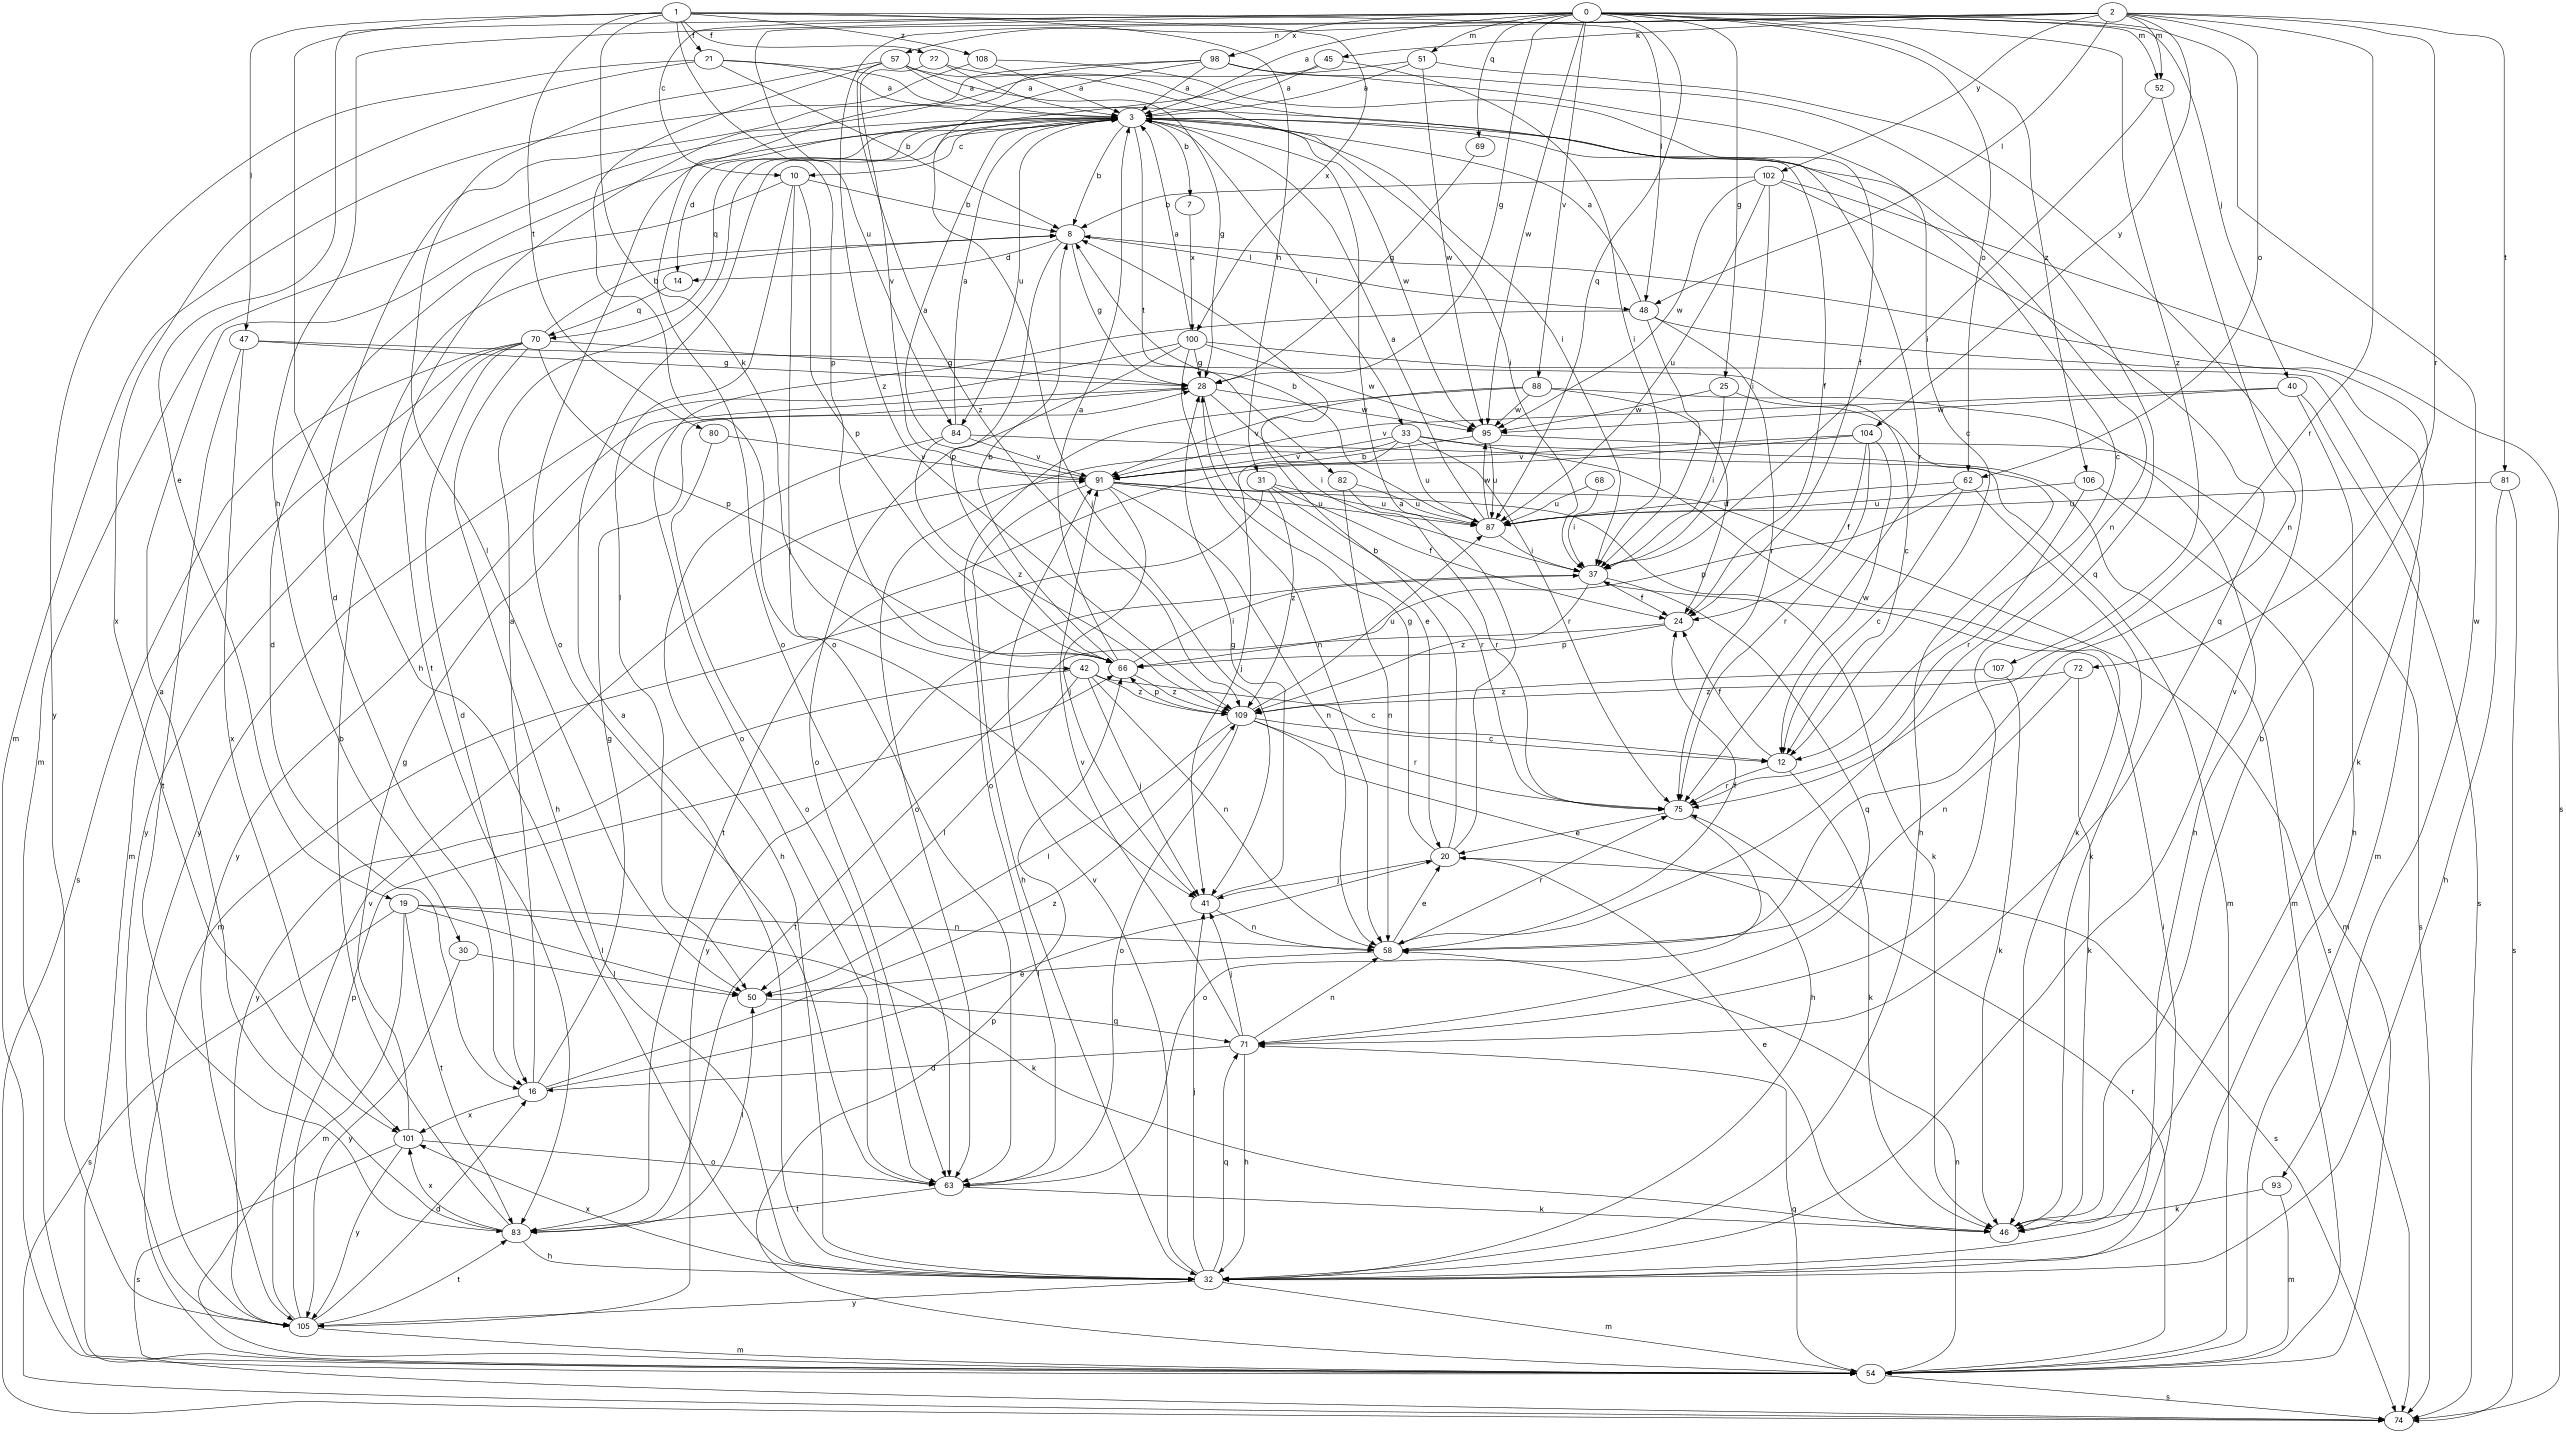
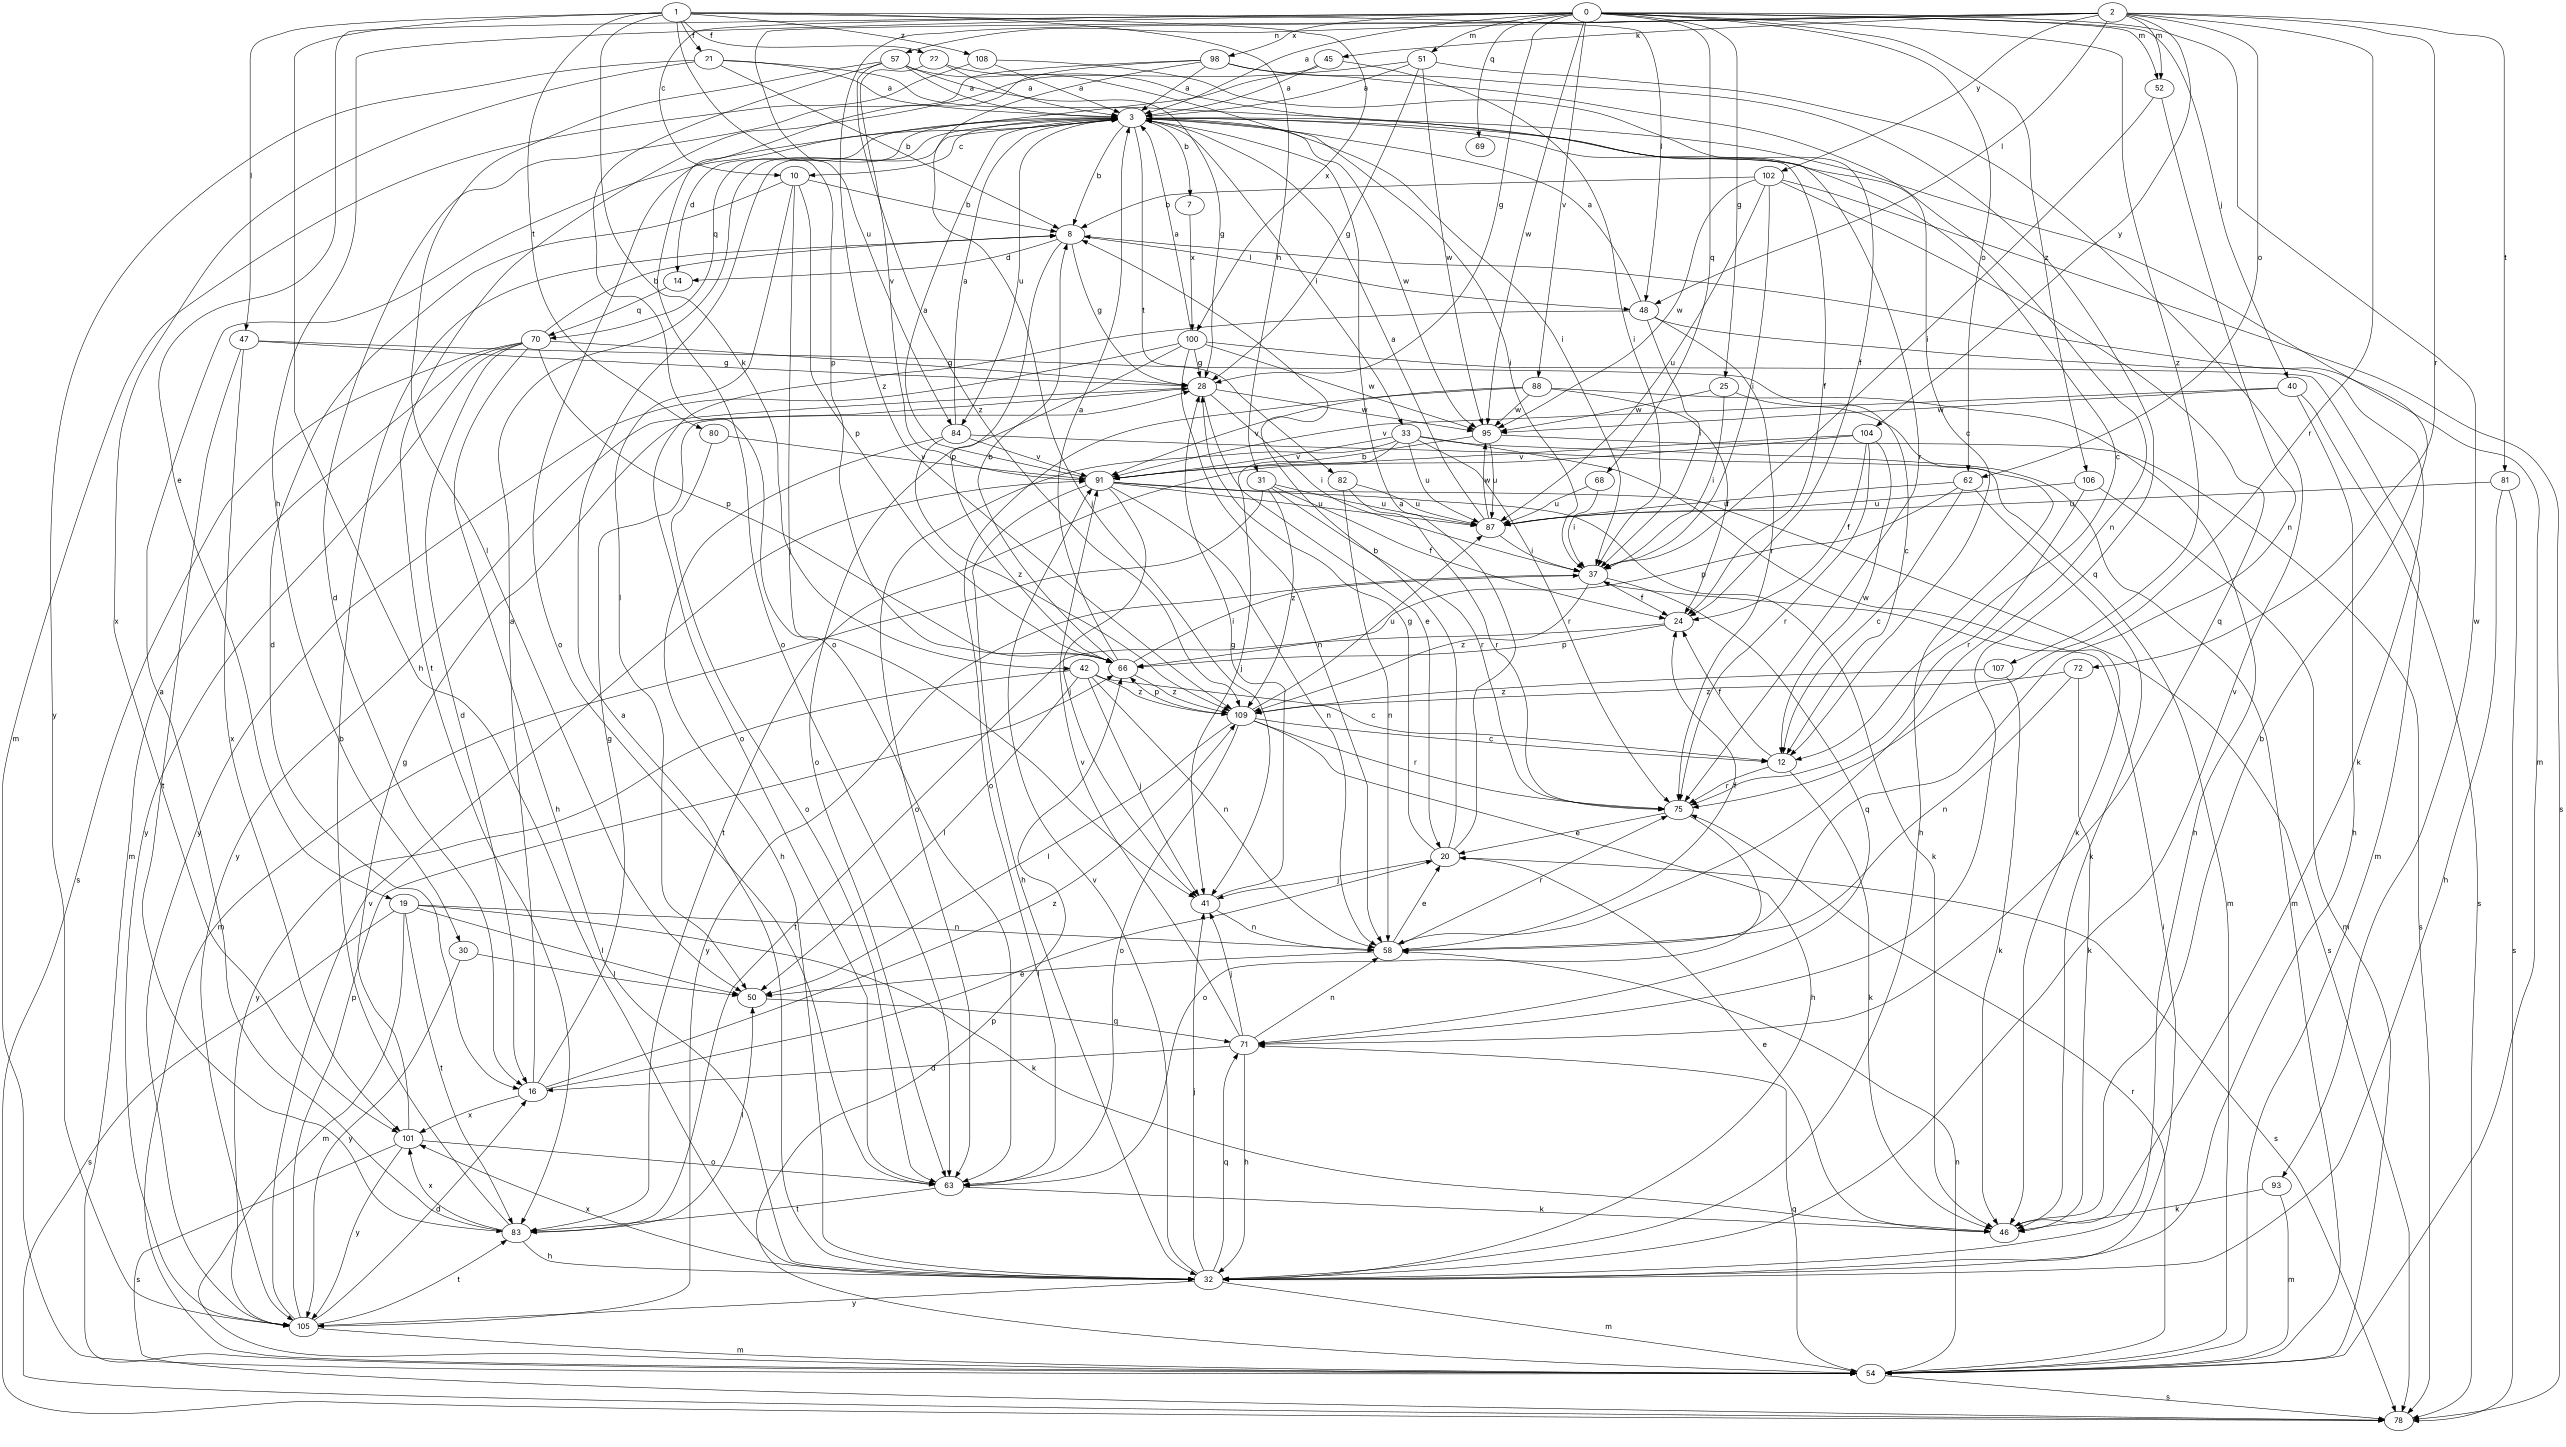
edge "0" -> "87": now "0" -> "68"
edge "69" -> "28": now "51" -> "28"
edge "87" -> "8": removed, label "b"
edge "54" -> "3": reversed
node "74": label "74" -> "78"
